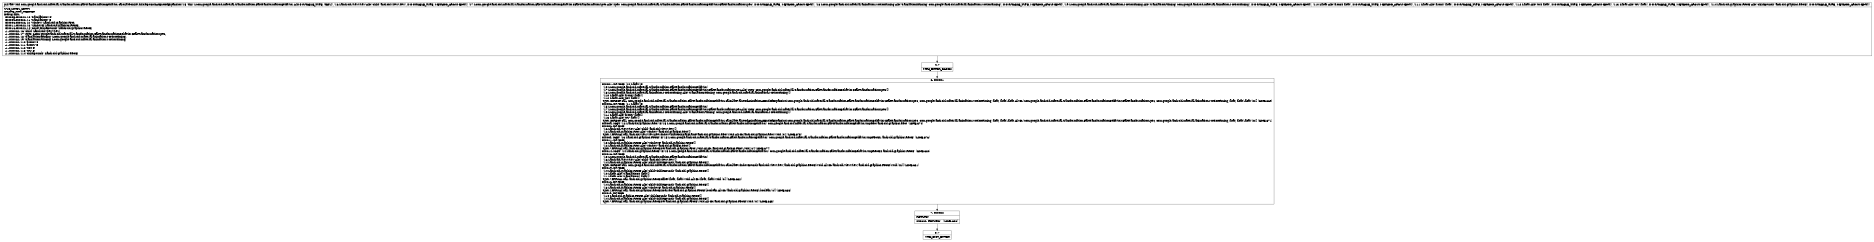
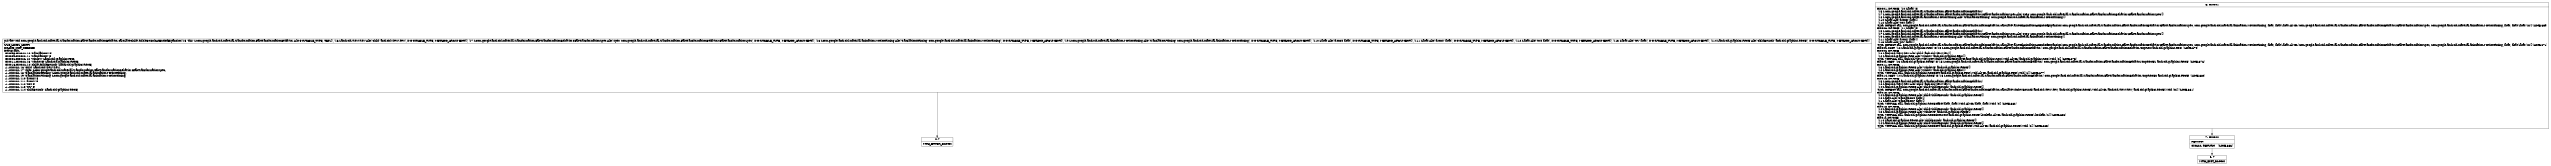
edge "4: ?" -> "6: 0x0001": removed
node "5: ?": text "MTH_EXIT_ENTER" -> "MTH_EXIT_BLOCK"
